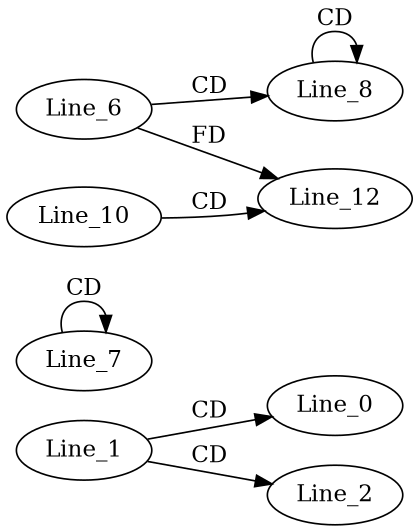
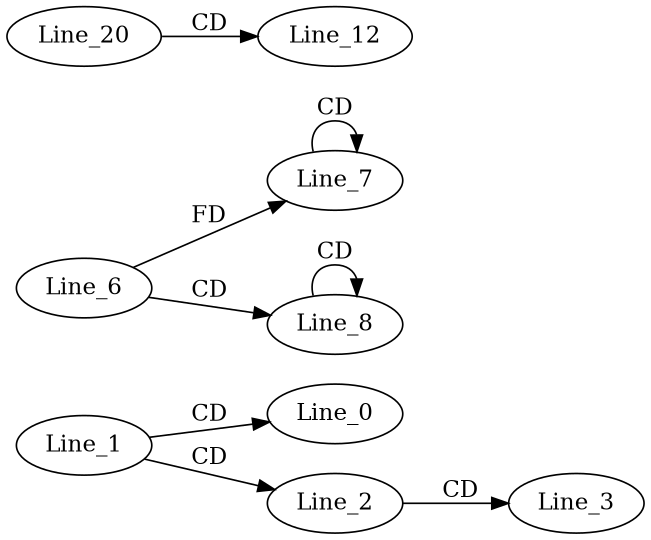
edge "Line_6" -> "Line_12": now "Line_6" -> "Line_7"
node "Line_10": label "Line_10" -> "Line_20"
node "Line_3": added
